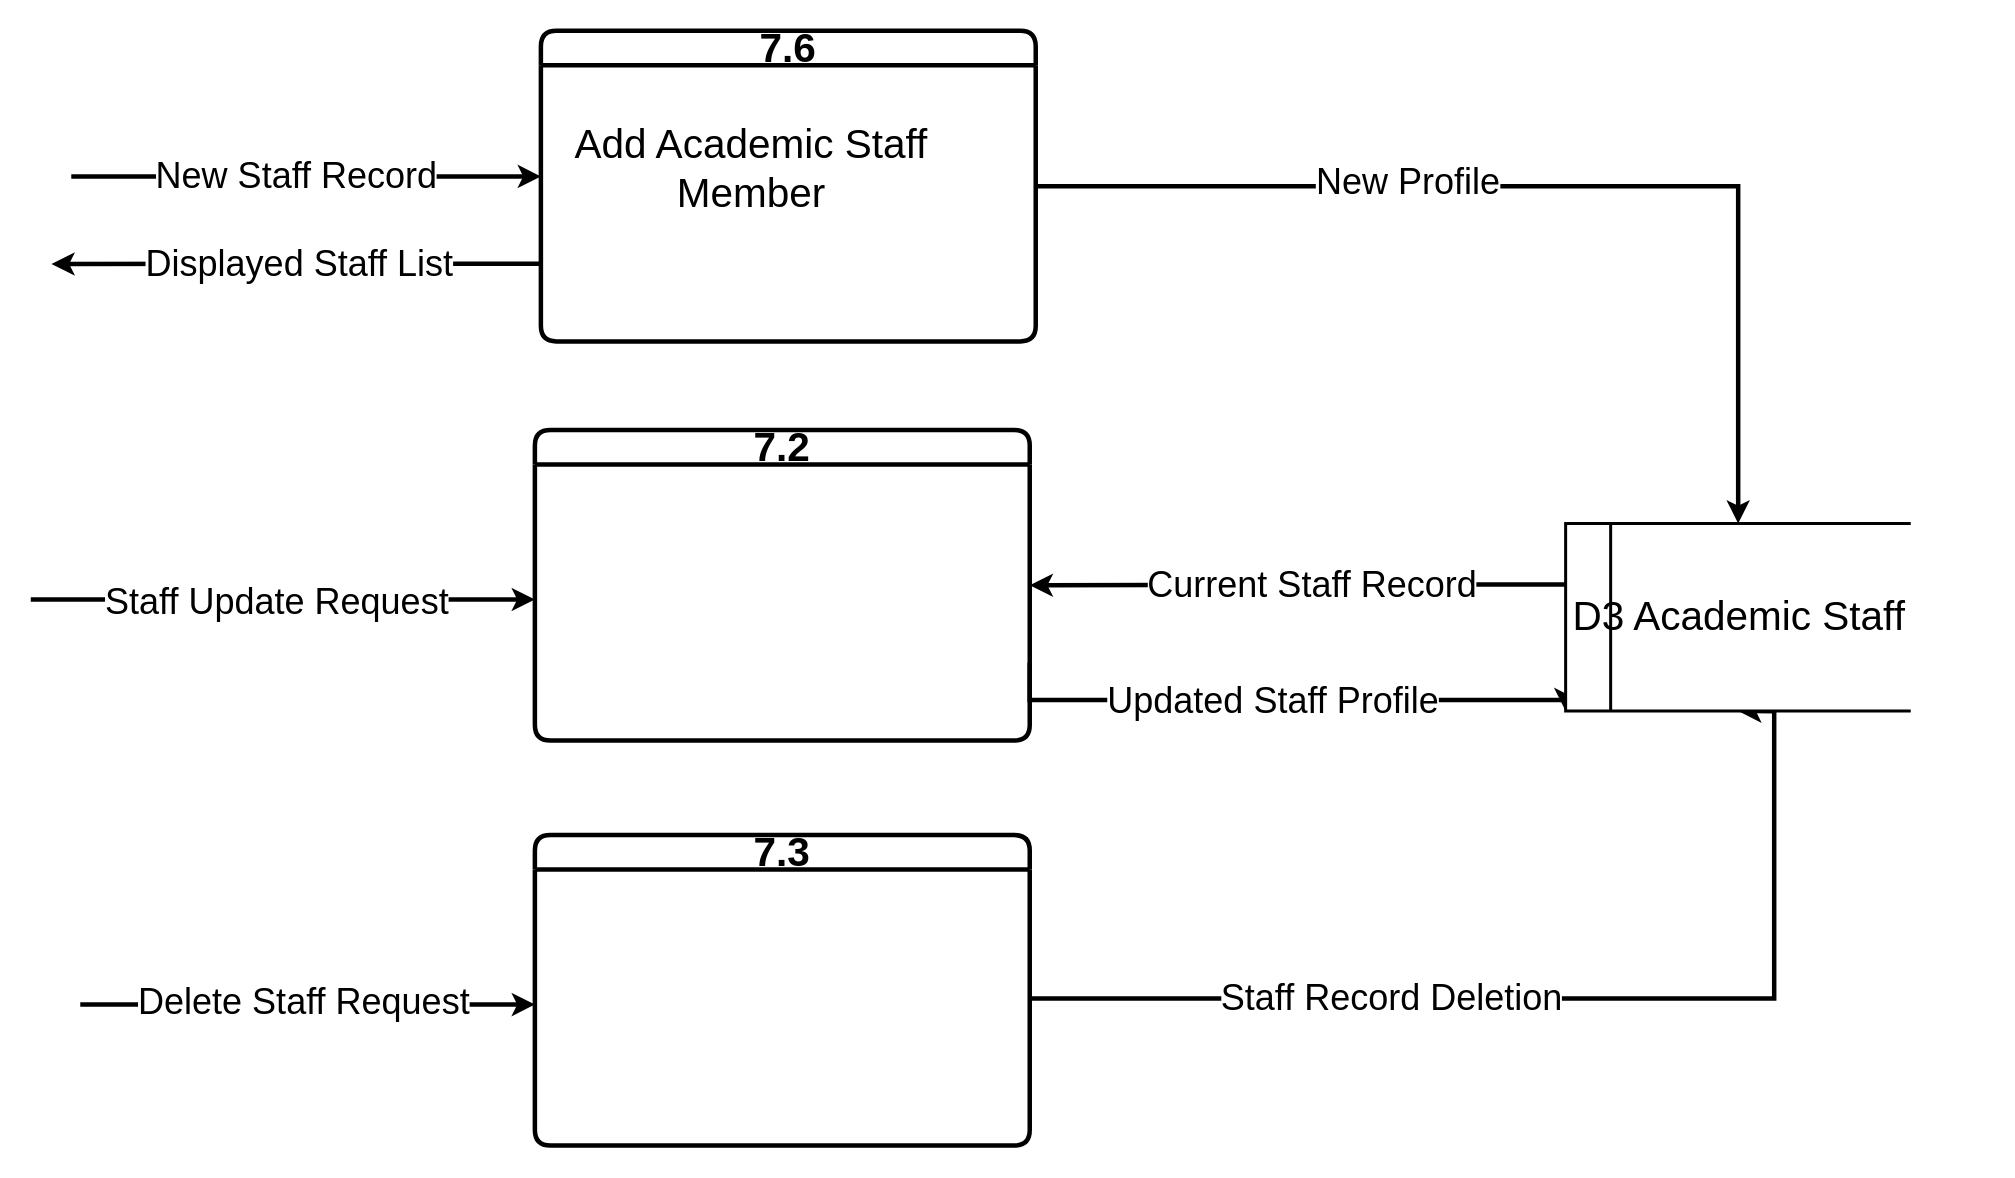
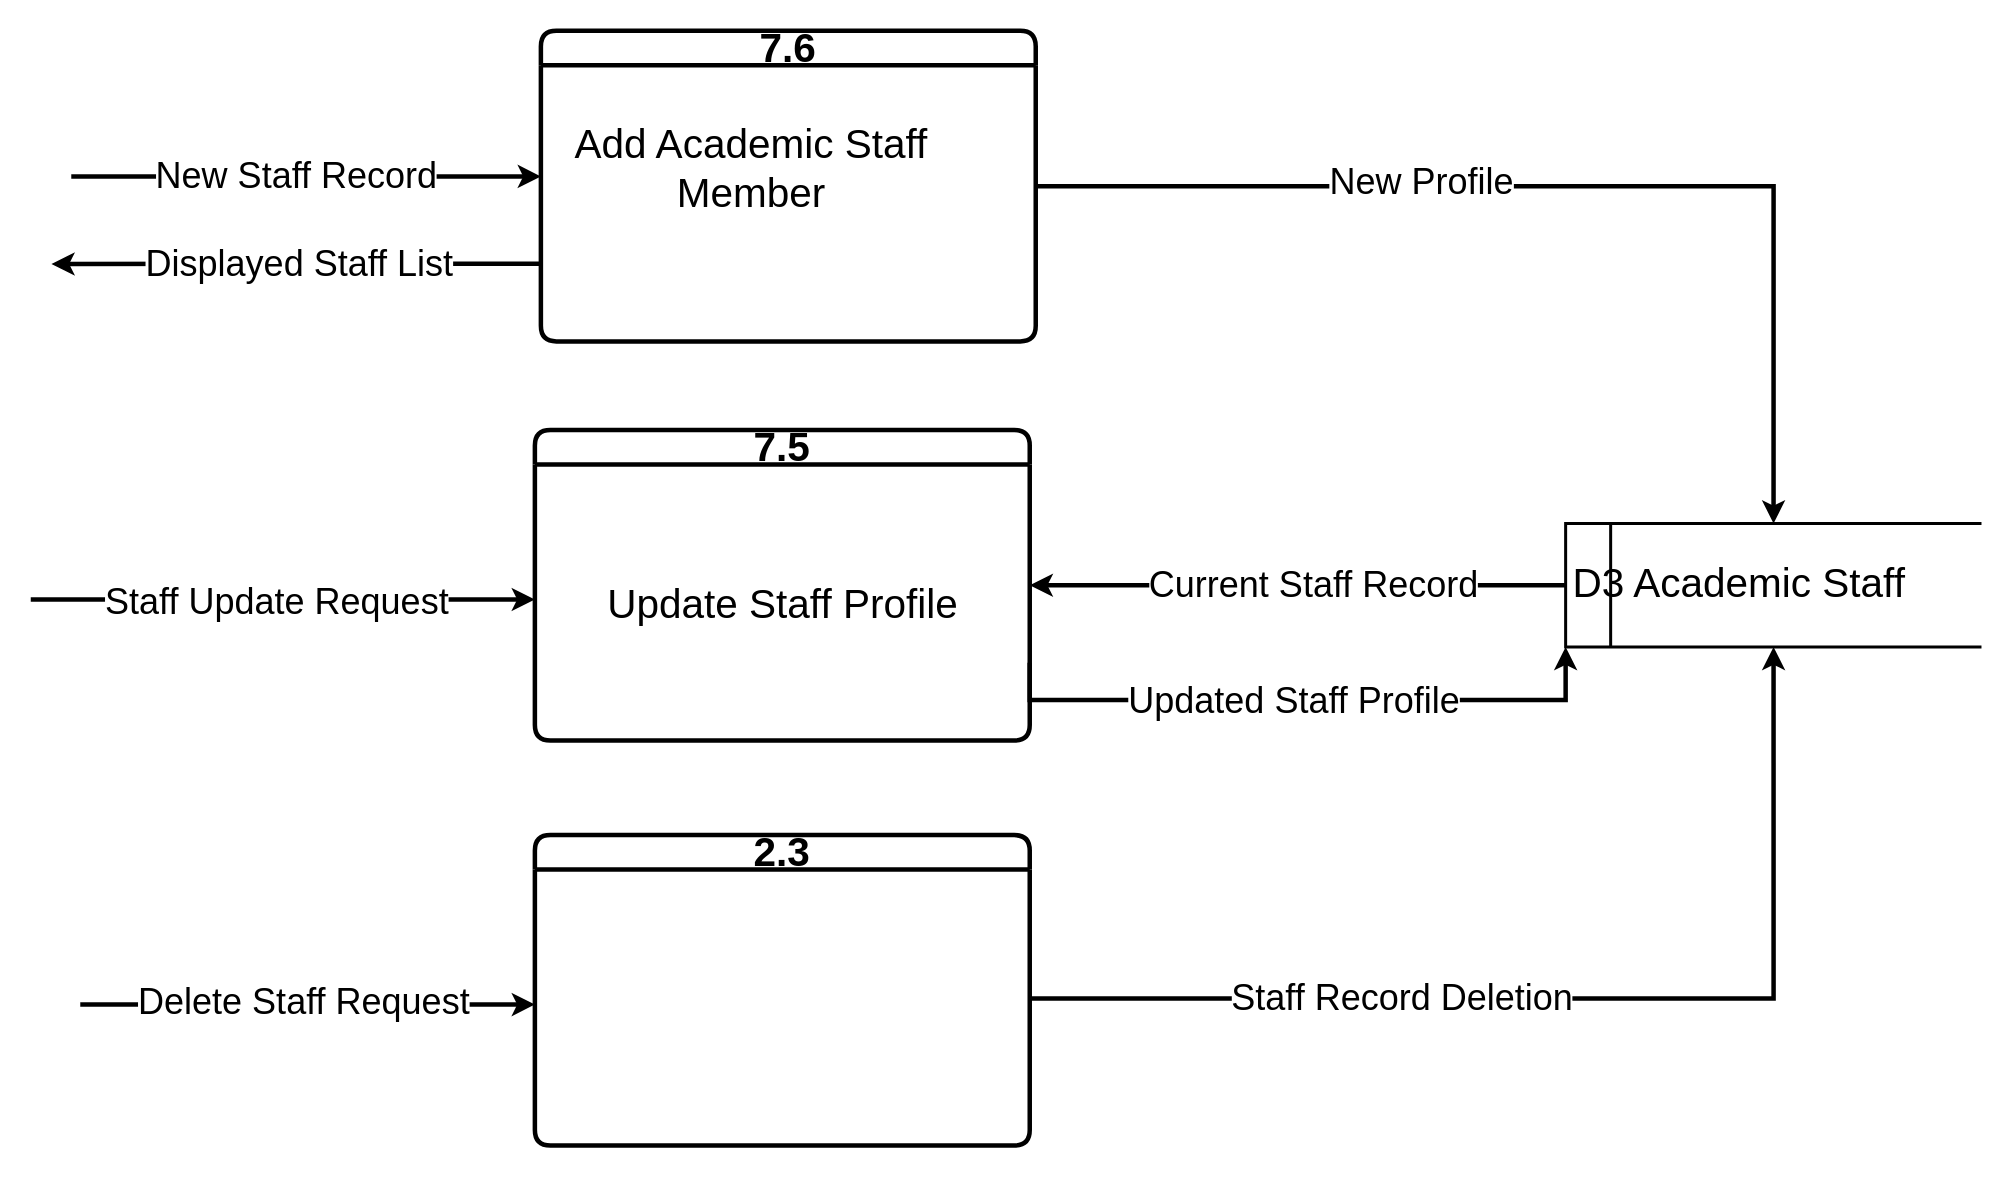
node "7.2": label "7.2" -> "7.5"
node "Update Staff Profile": added
node "D3 Academic Staff": size 345x188 -> 416x123
node "7.3": label "7.3" -> "2.3"
